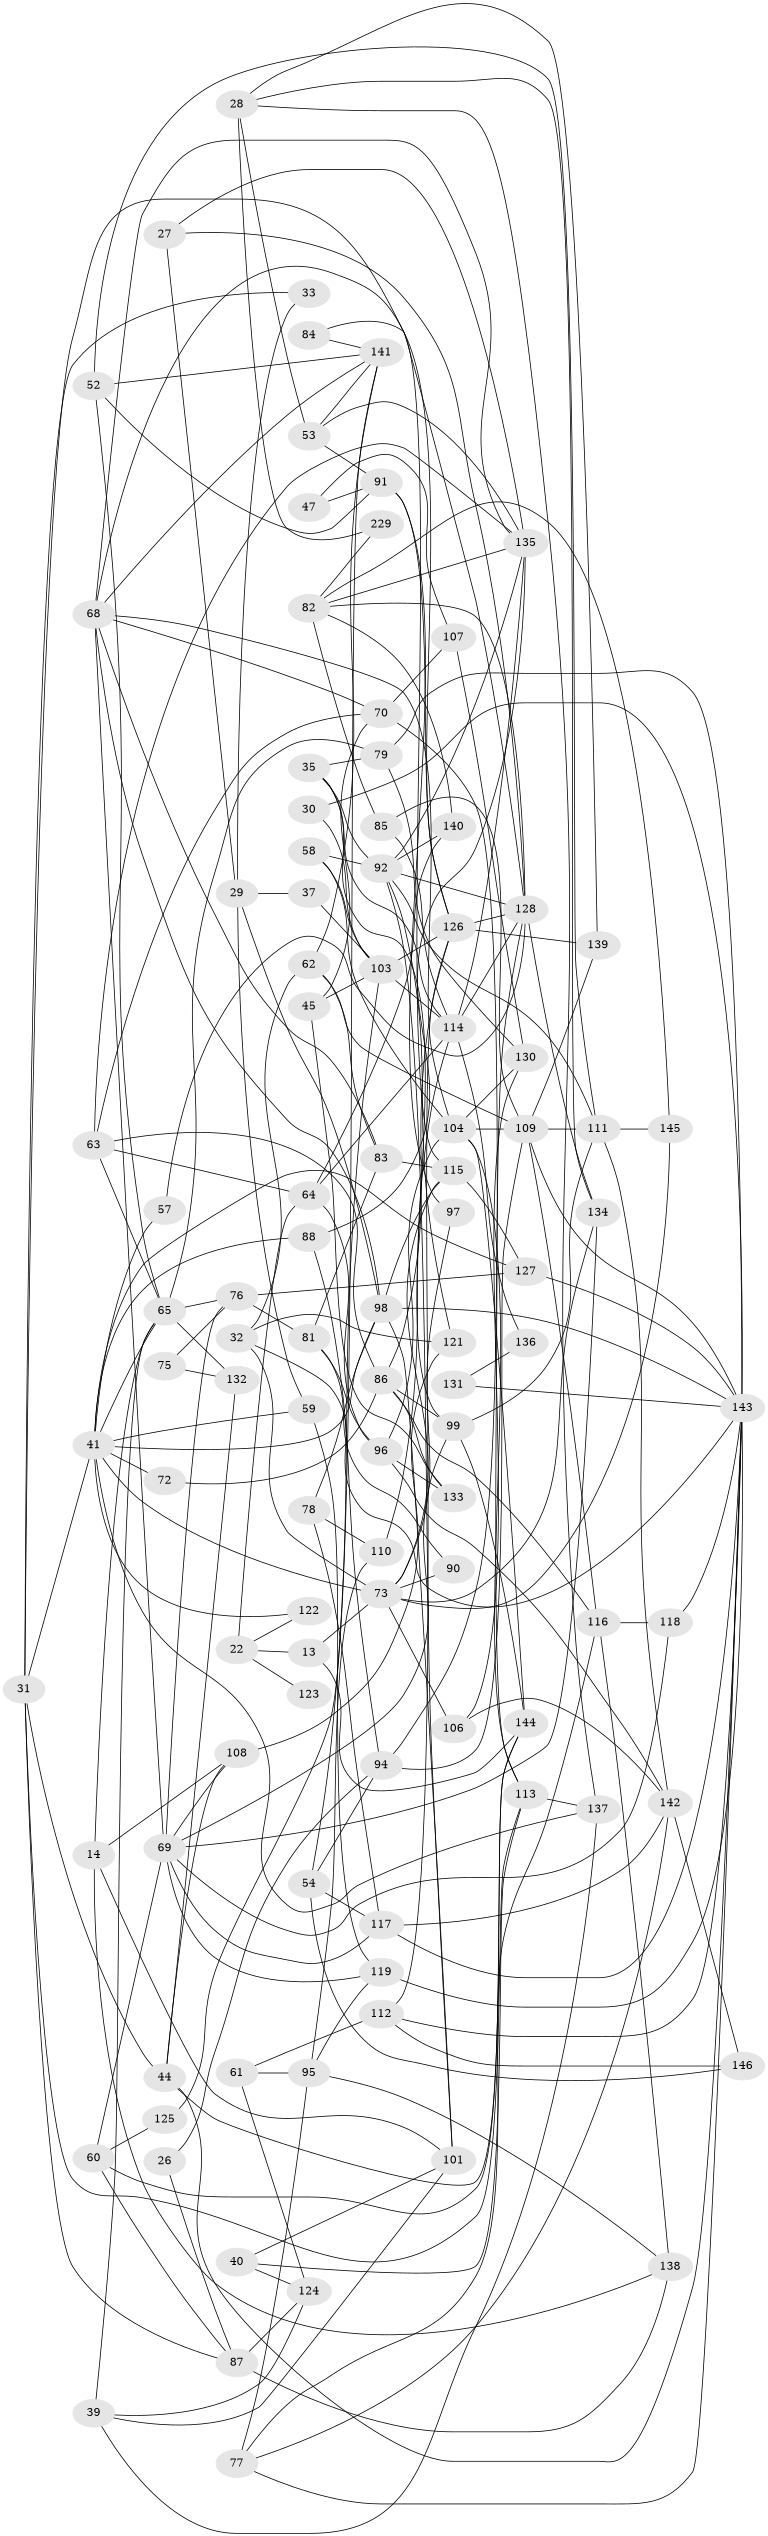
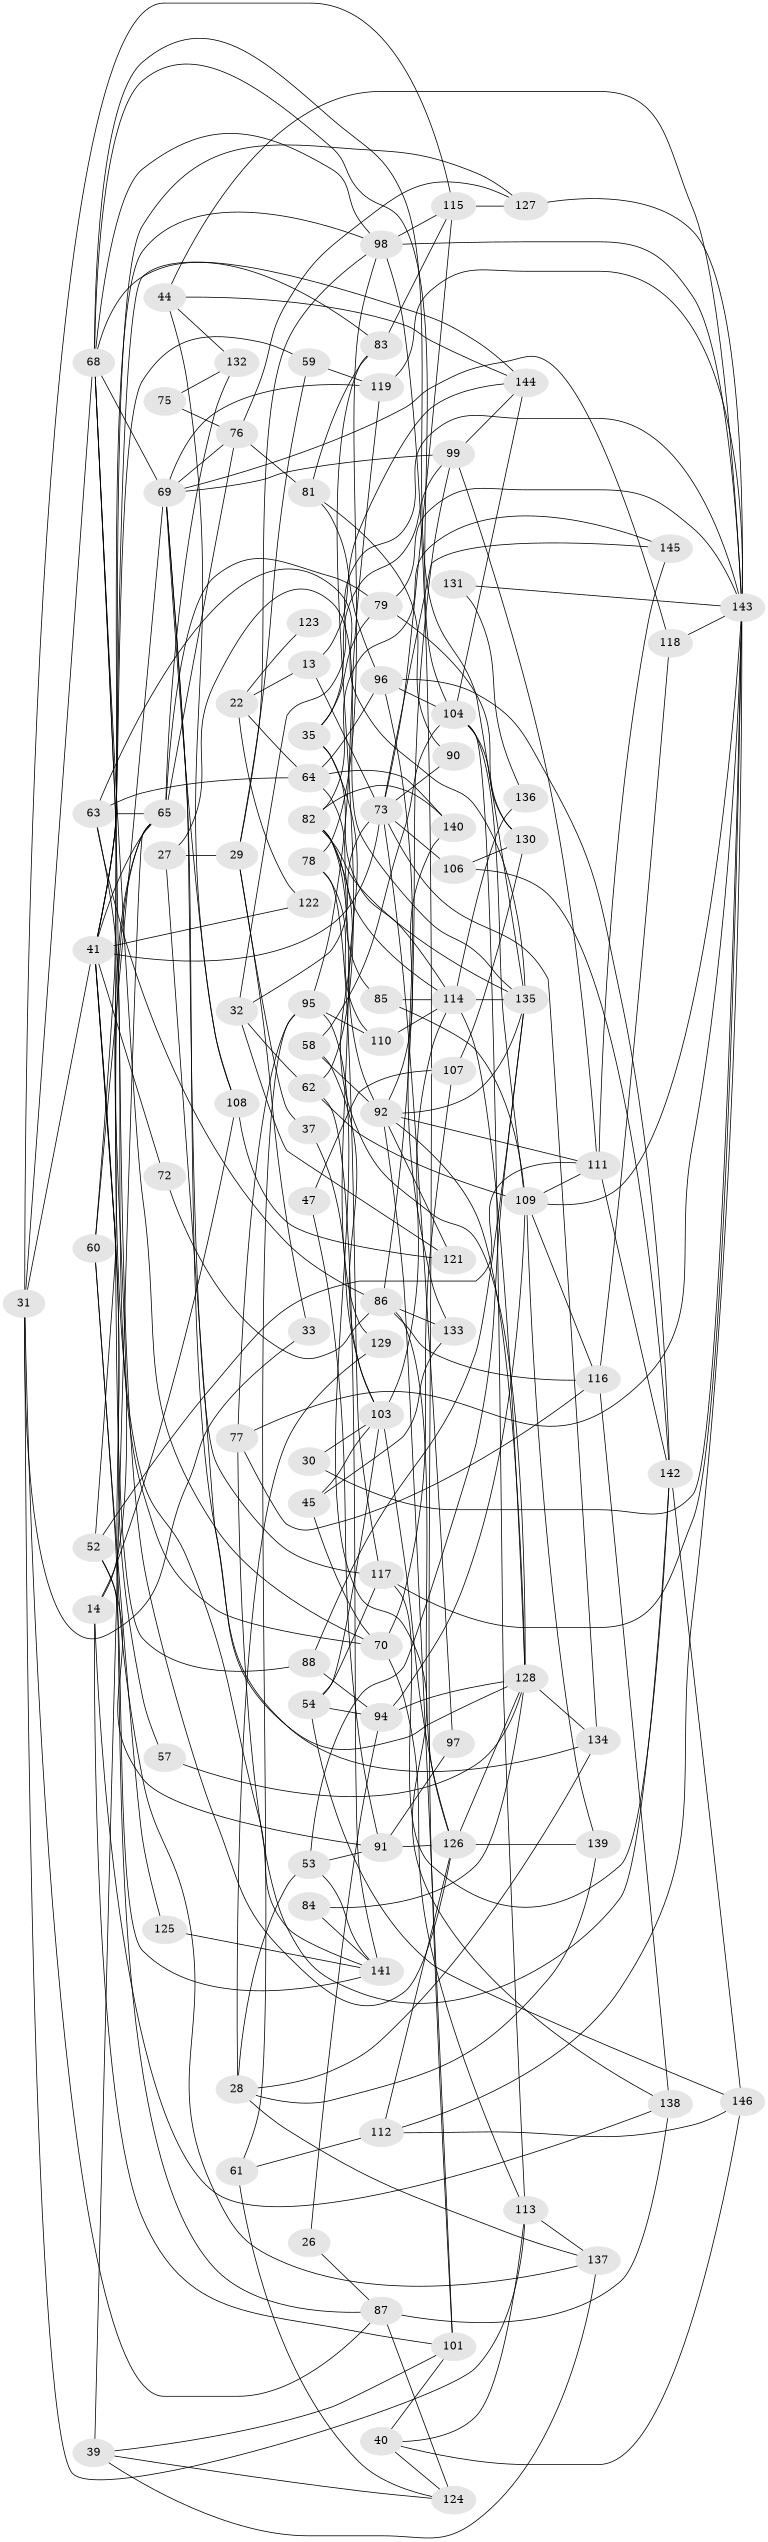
node "229": label "229" -> "129"
edge "31" -- "44": now "31" -- "68"
edge "146" -- "40": added
